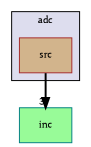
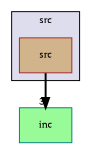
cluster "adc": label "adc" -> "src"
